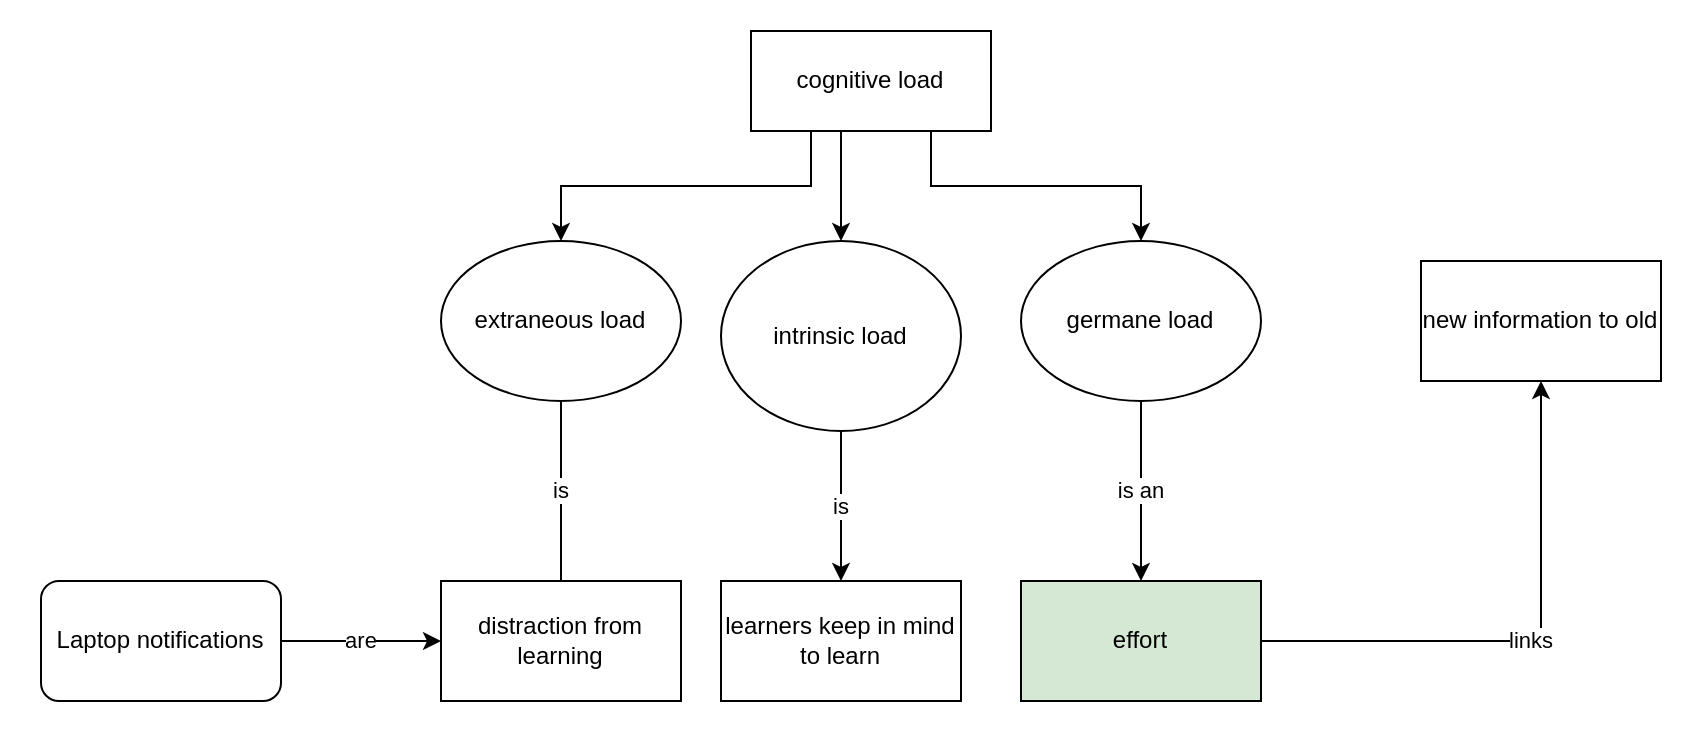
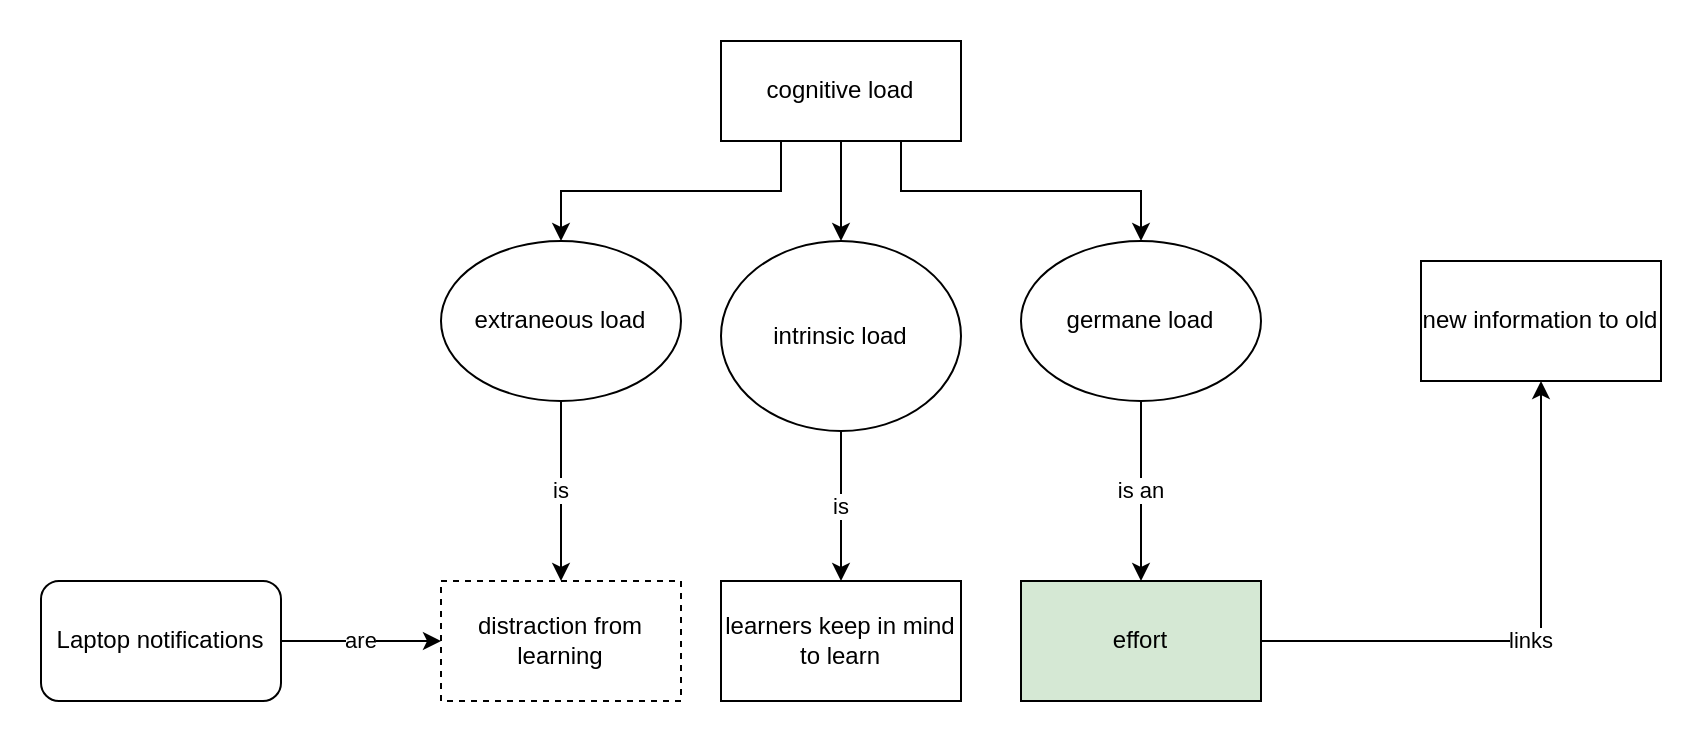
node "cognitive load": moved (871, 81) -> (841, 91)
edge "extraneous load" -- "distraction from learning": arrowhead none -> classic
node "distraction from learning": style solid -> dashed
